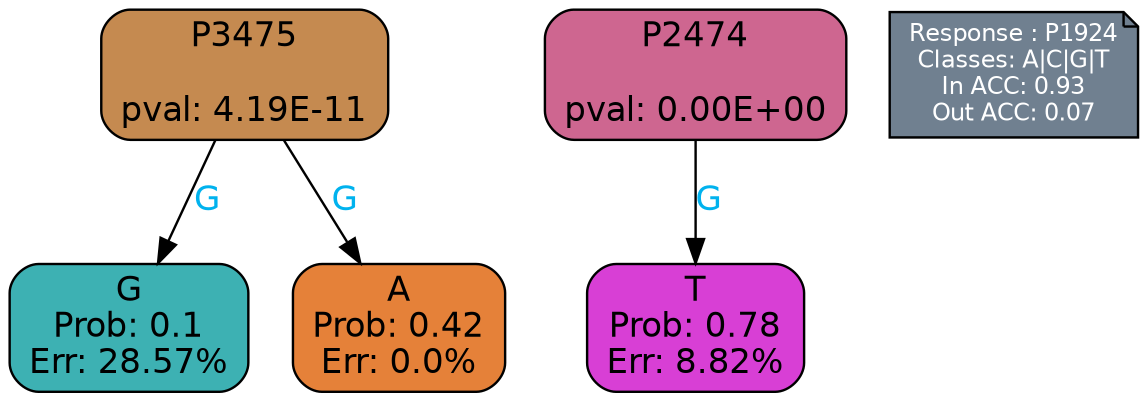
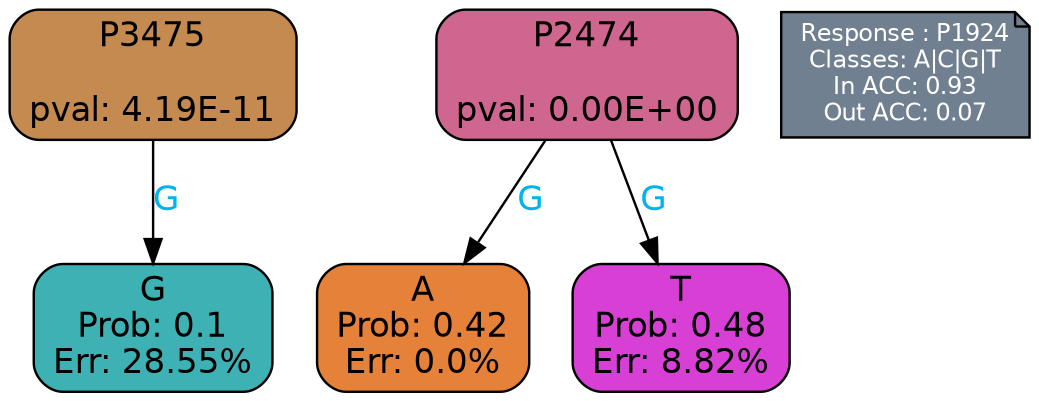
edge "P3475 pval: 4.19E-11" -> "A Prob: 0.42 Err: 0.0%": now "P2474 pval: 0.00E+00" -> "A Prob: 0.42 Err: 0.0%"
node "G Prob: 0.1 Err: 28.57%": label "G Prob: 0.1 Err: 28.57%" -> "G Prob: 0.1 Err: 28.55%"
node "T Prob: 0.78 Err: 8.82%": label "T Prob: 0.78 Err: 8.82%" -> "T Prob: 0.48 Err: 8.82%"
